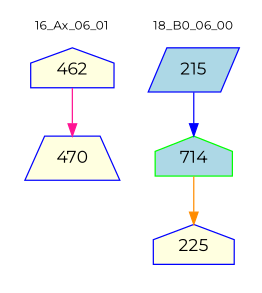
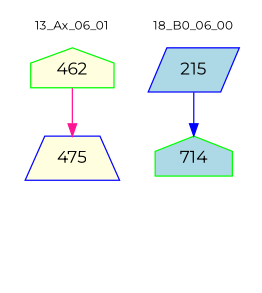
cluster "16_Ax_06_01": label "16_Ax_06_01" -> "13_Ax_06_01"
node "462": color blue -> green
node "470": label "470" -> "475"
node "225": removed
